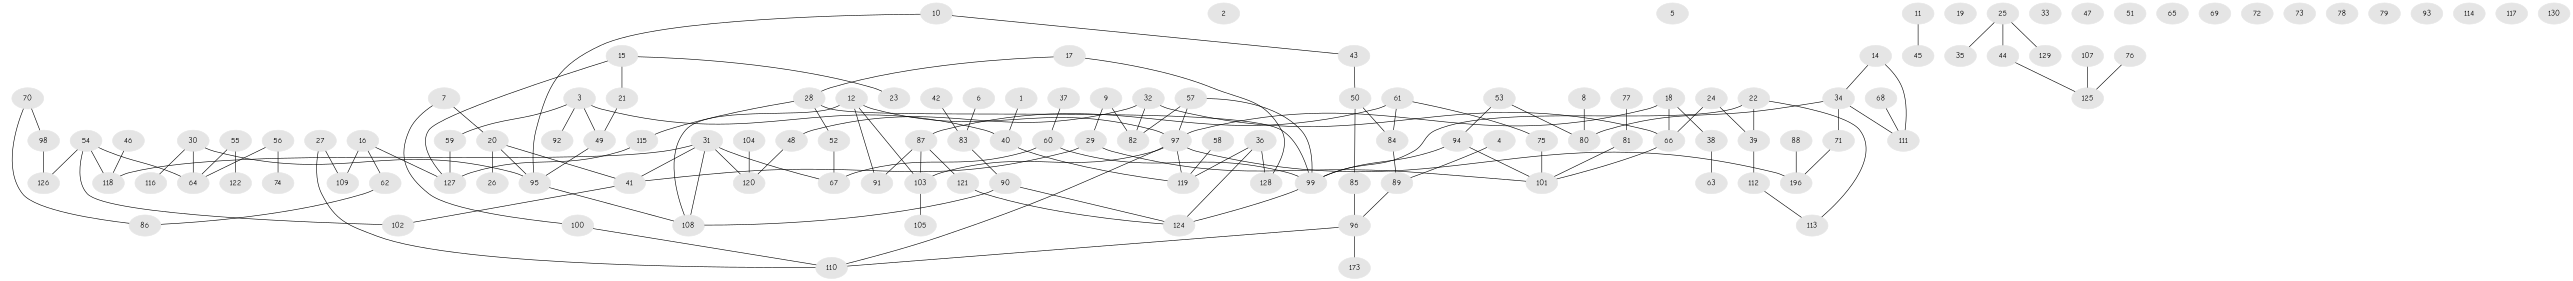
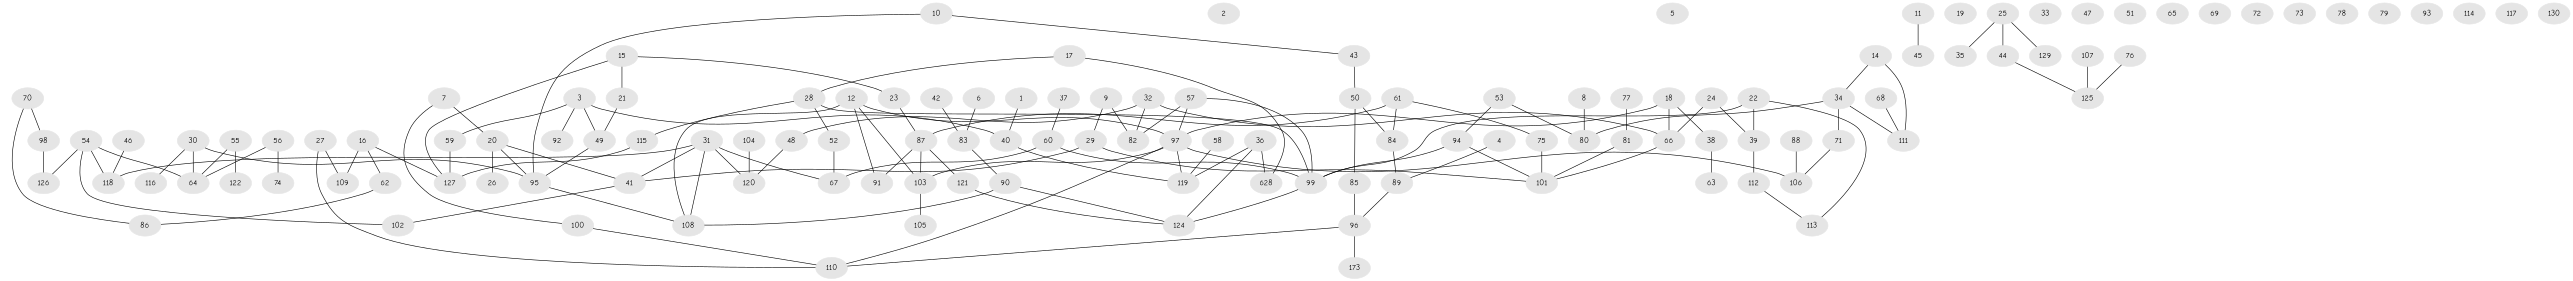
edge "23" -- "87": added
node "128": label "128" -> "628"
node "196": label "196" -> "106"
